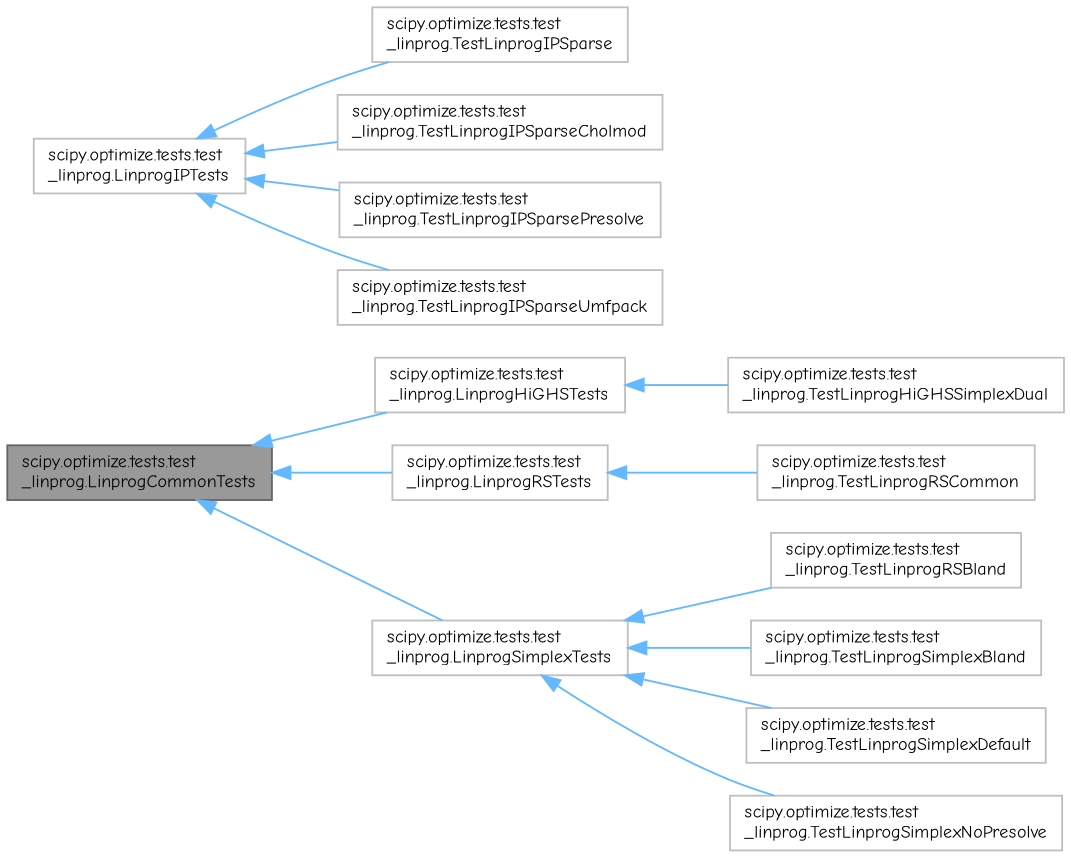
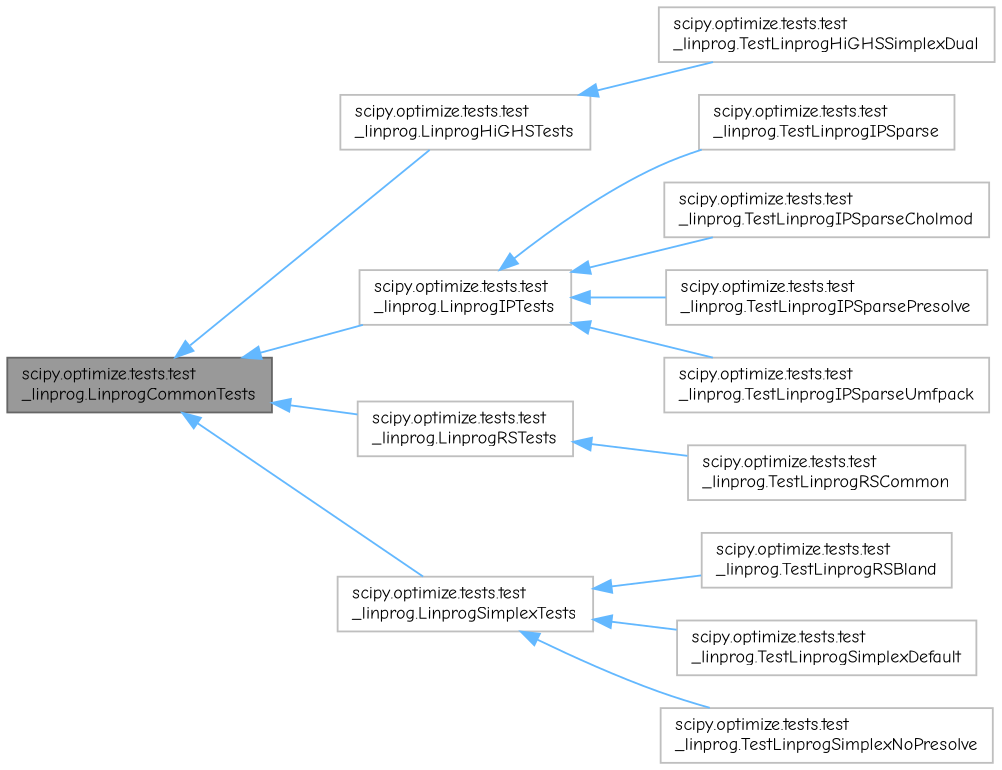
edge "scipy.optimize.tests.test _linprog.LinprogIPTests" -> "scipy.optimize.tests.test _linprog.LinprogCommonTests": added
node "scipy.optimize.tests.test _linprog.TestLinprogSimplexBland": removed
